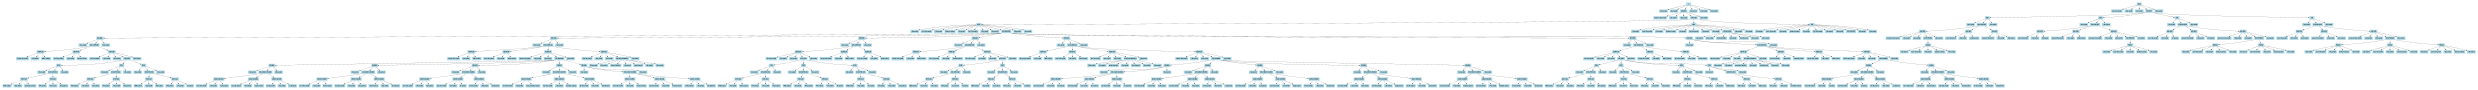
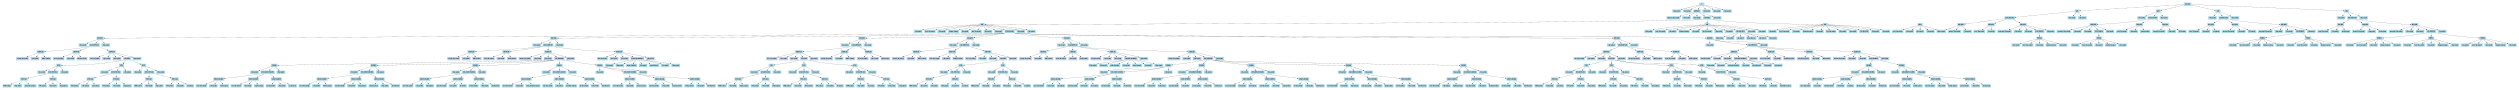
edge "USERS" -> "LISTA_USER": now "USERS" -> "Collins (cadena)"
node "bd2data (Identifier)": removed
node "Lilly (cadena)": removed
node "Date (cadena)": removed
node "ID (cadena)": removed
